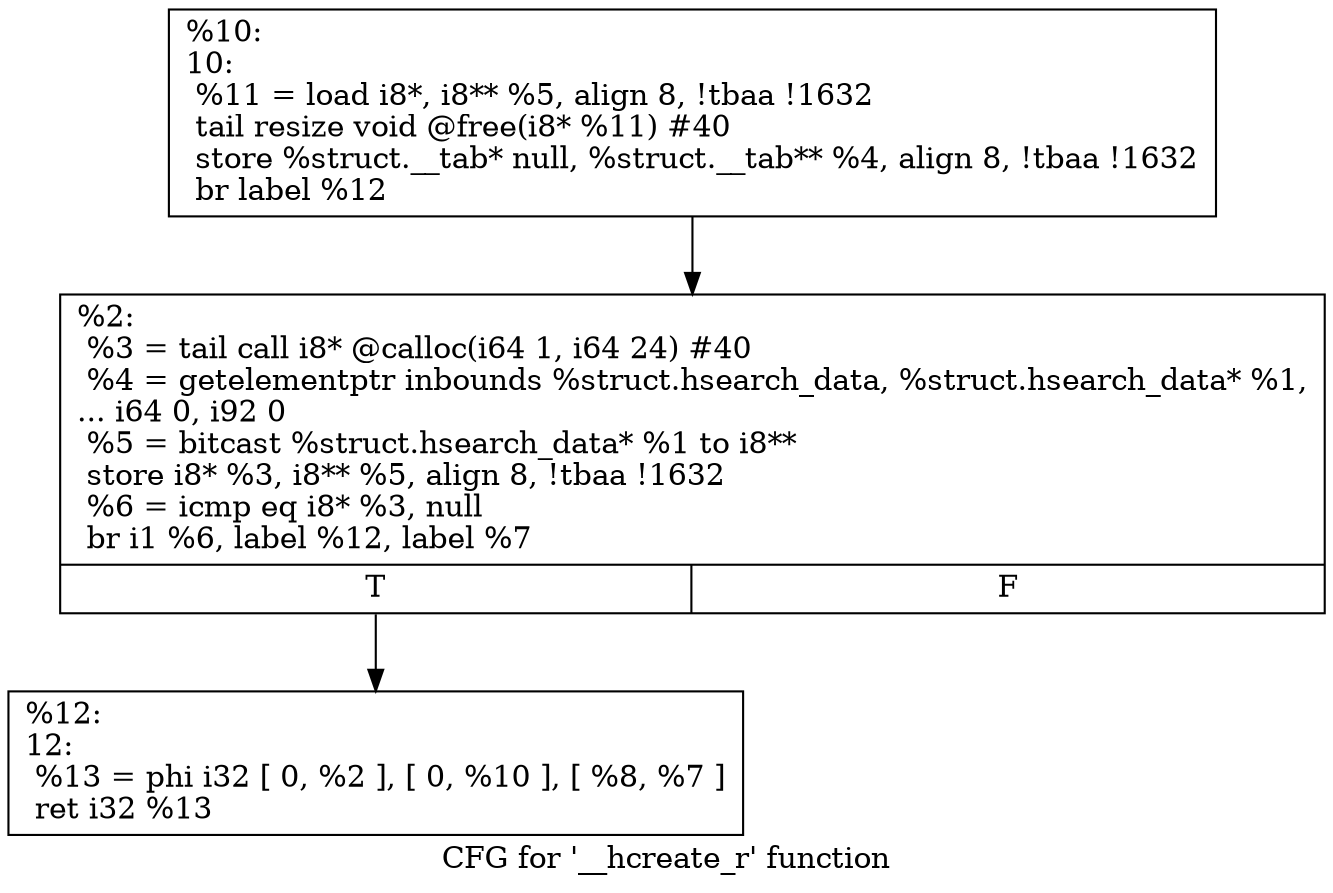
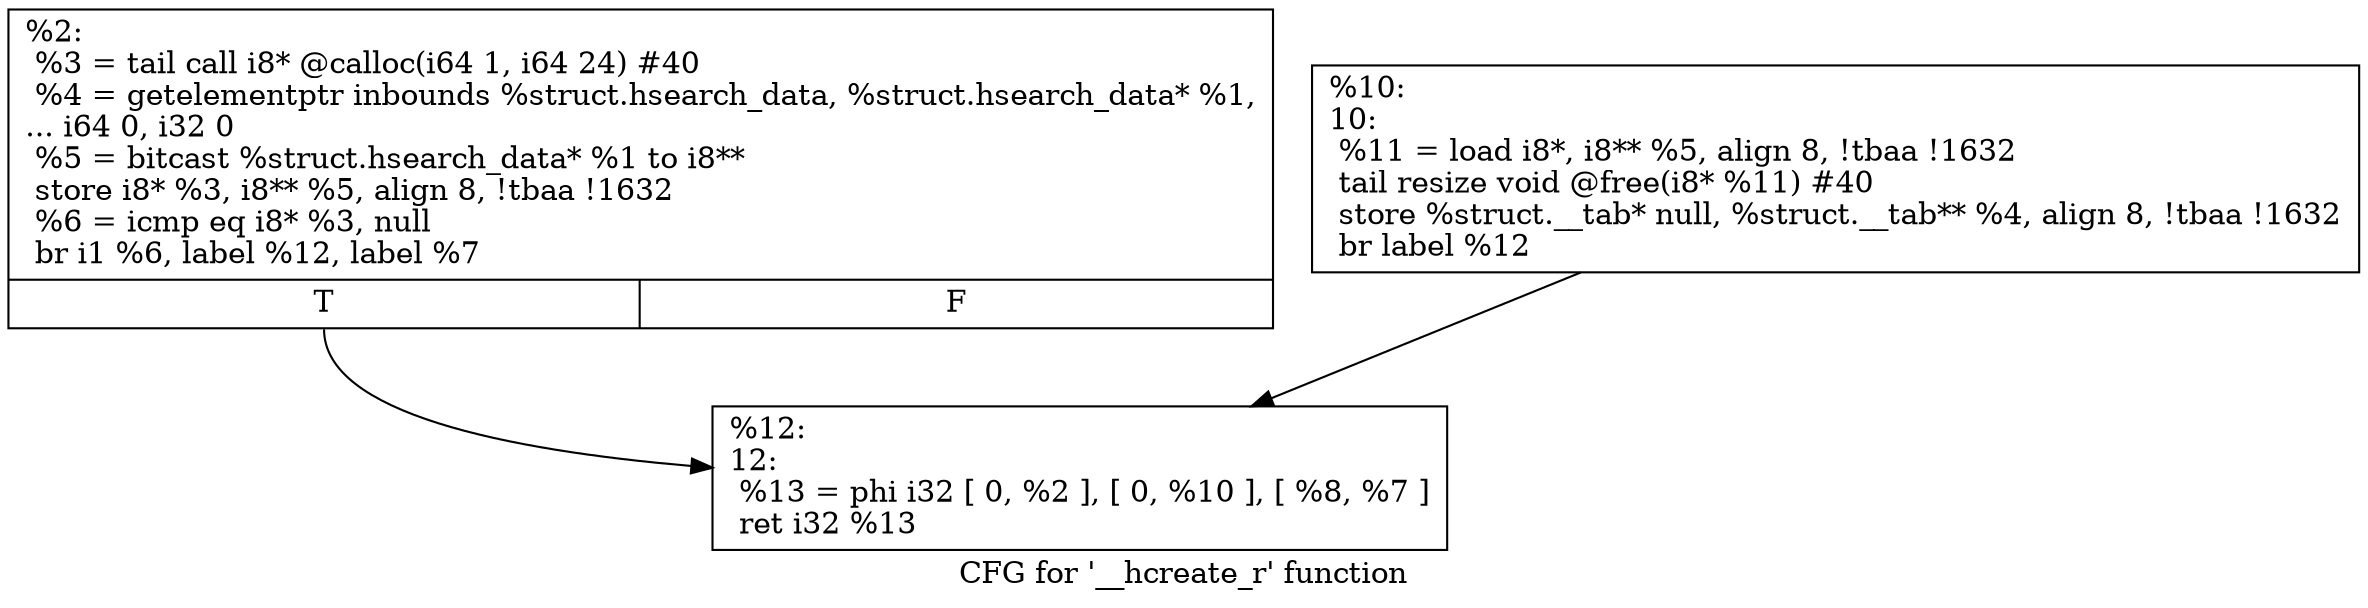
edge "%10:" -> "%2:": now "%10:" -> "%12:"
node "%2:": text "... i64 0, i92 0" -> "... i64 0, i32 0"
